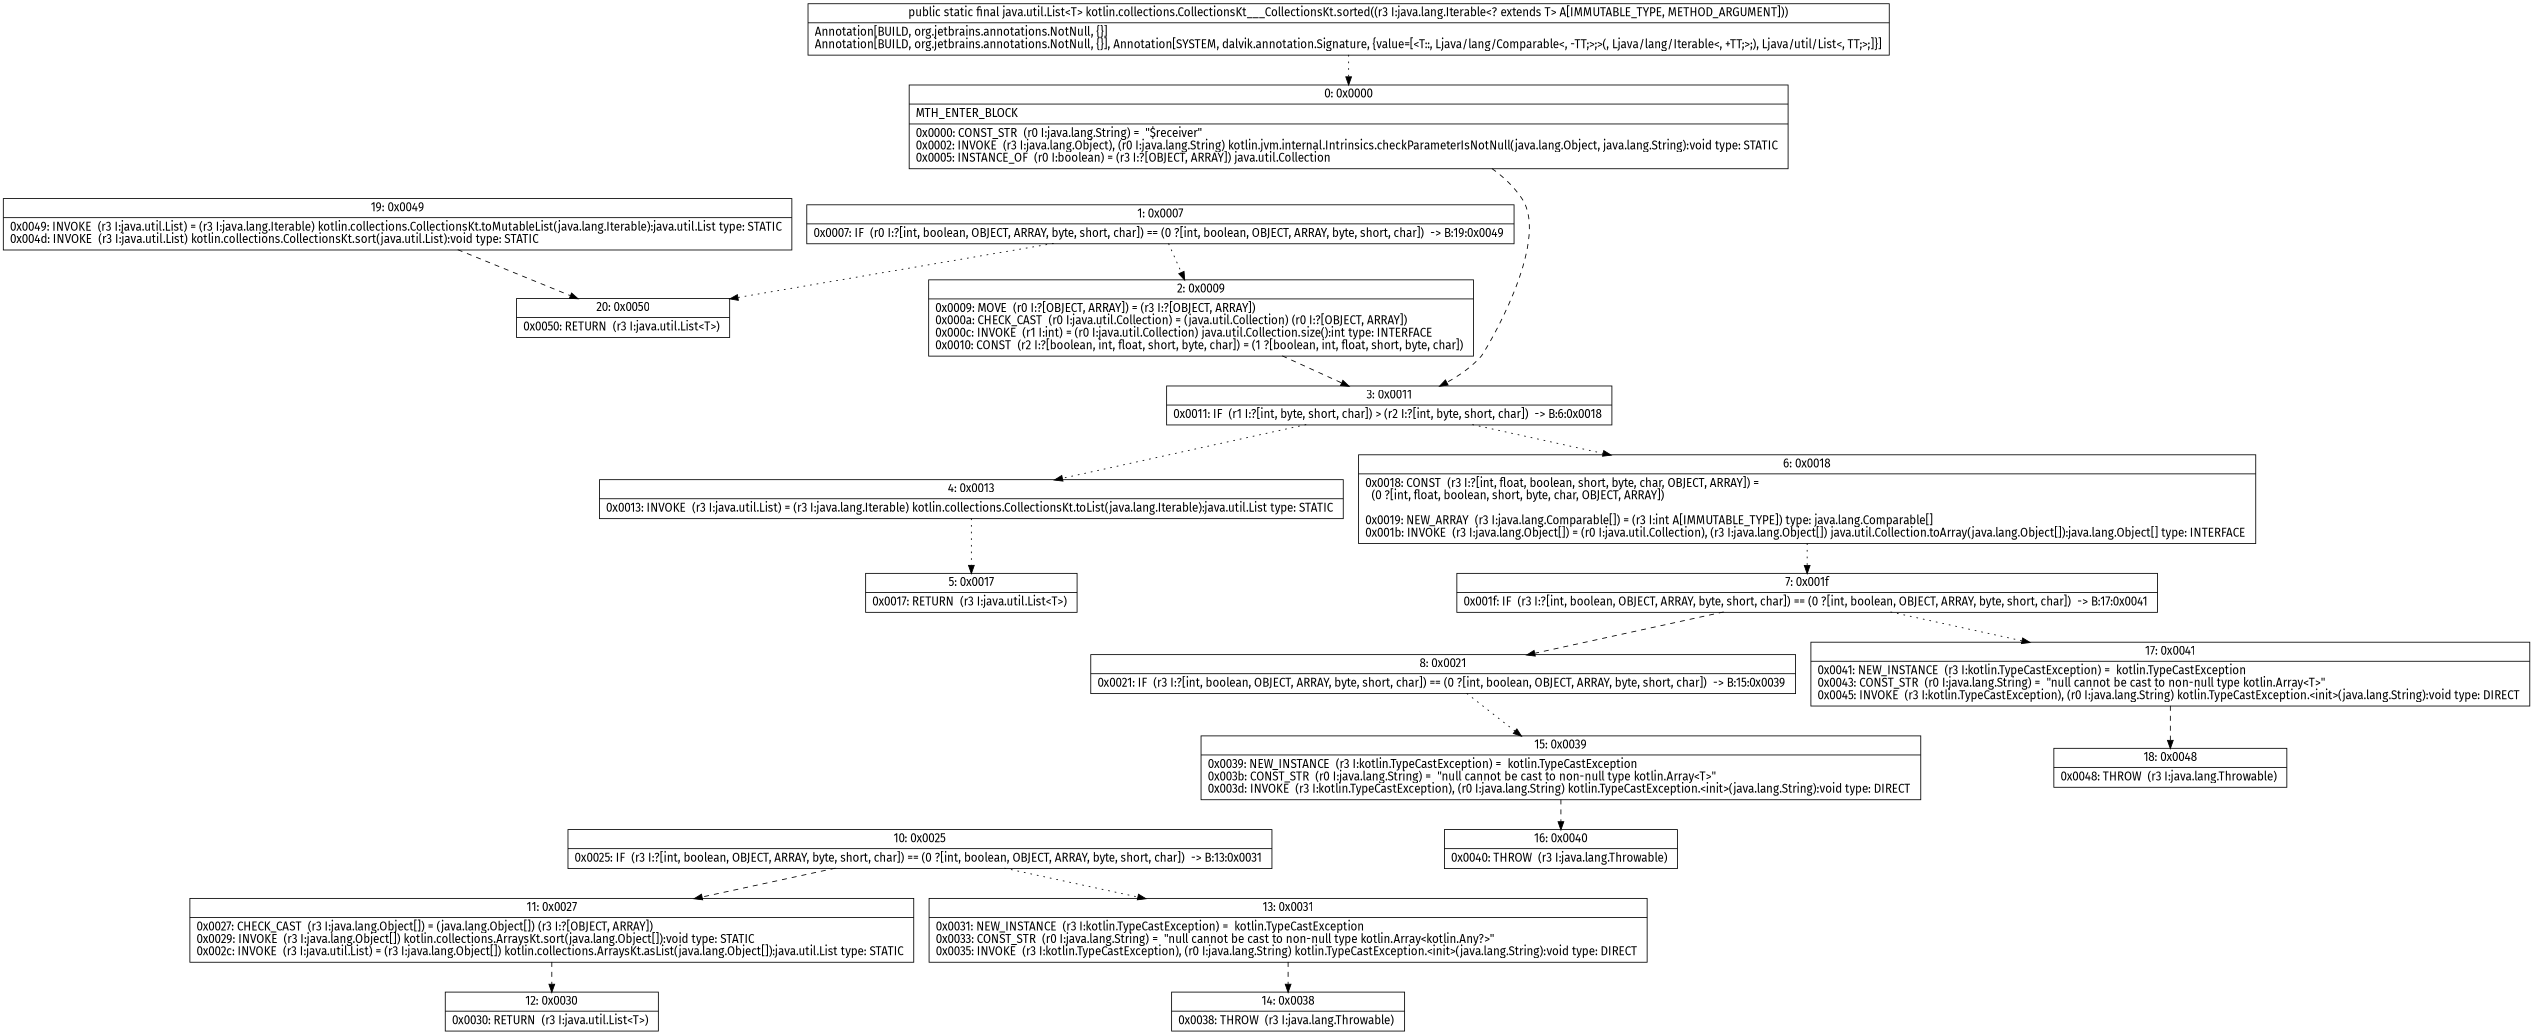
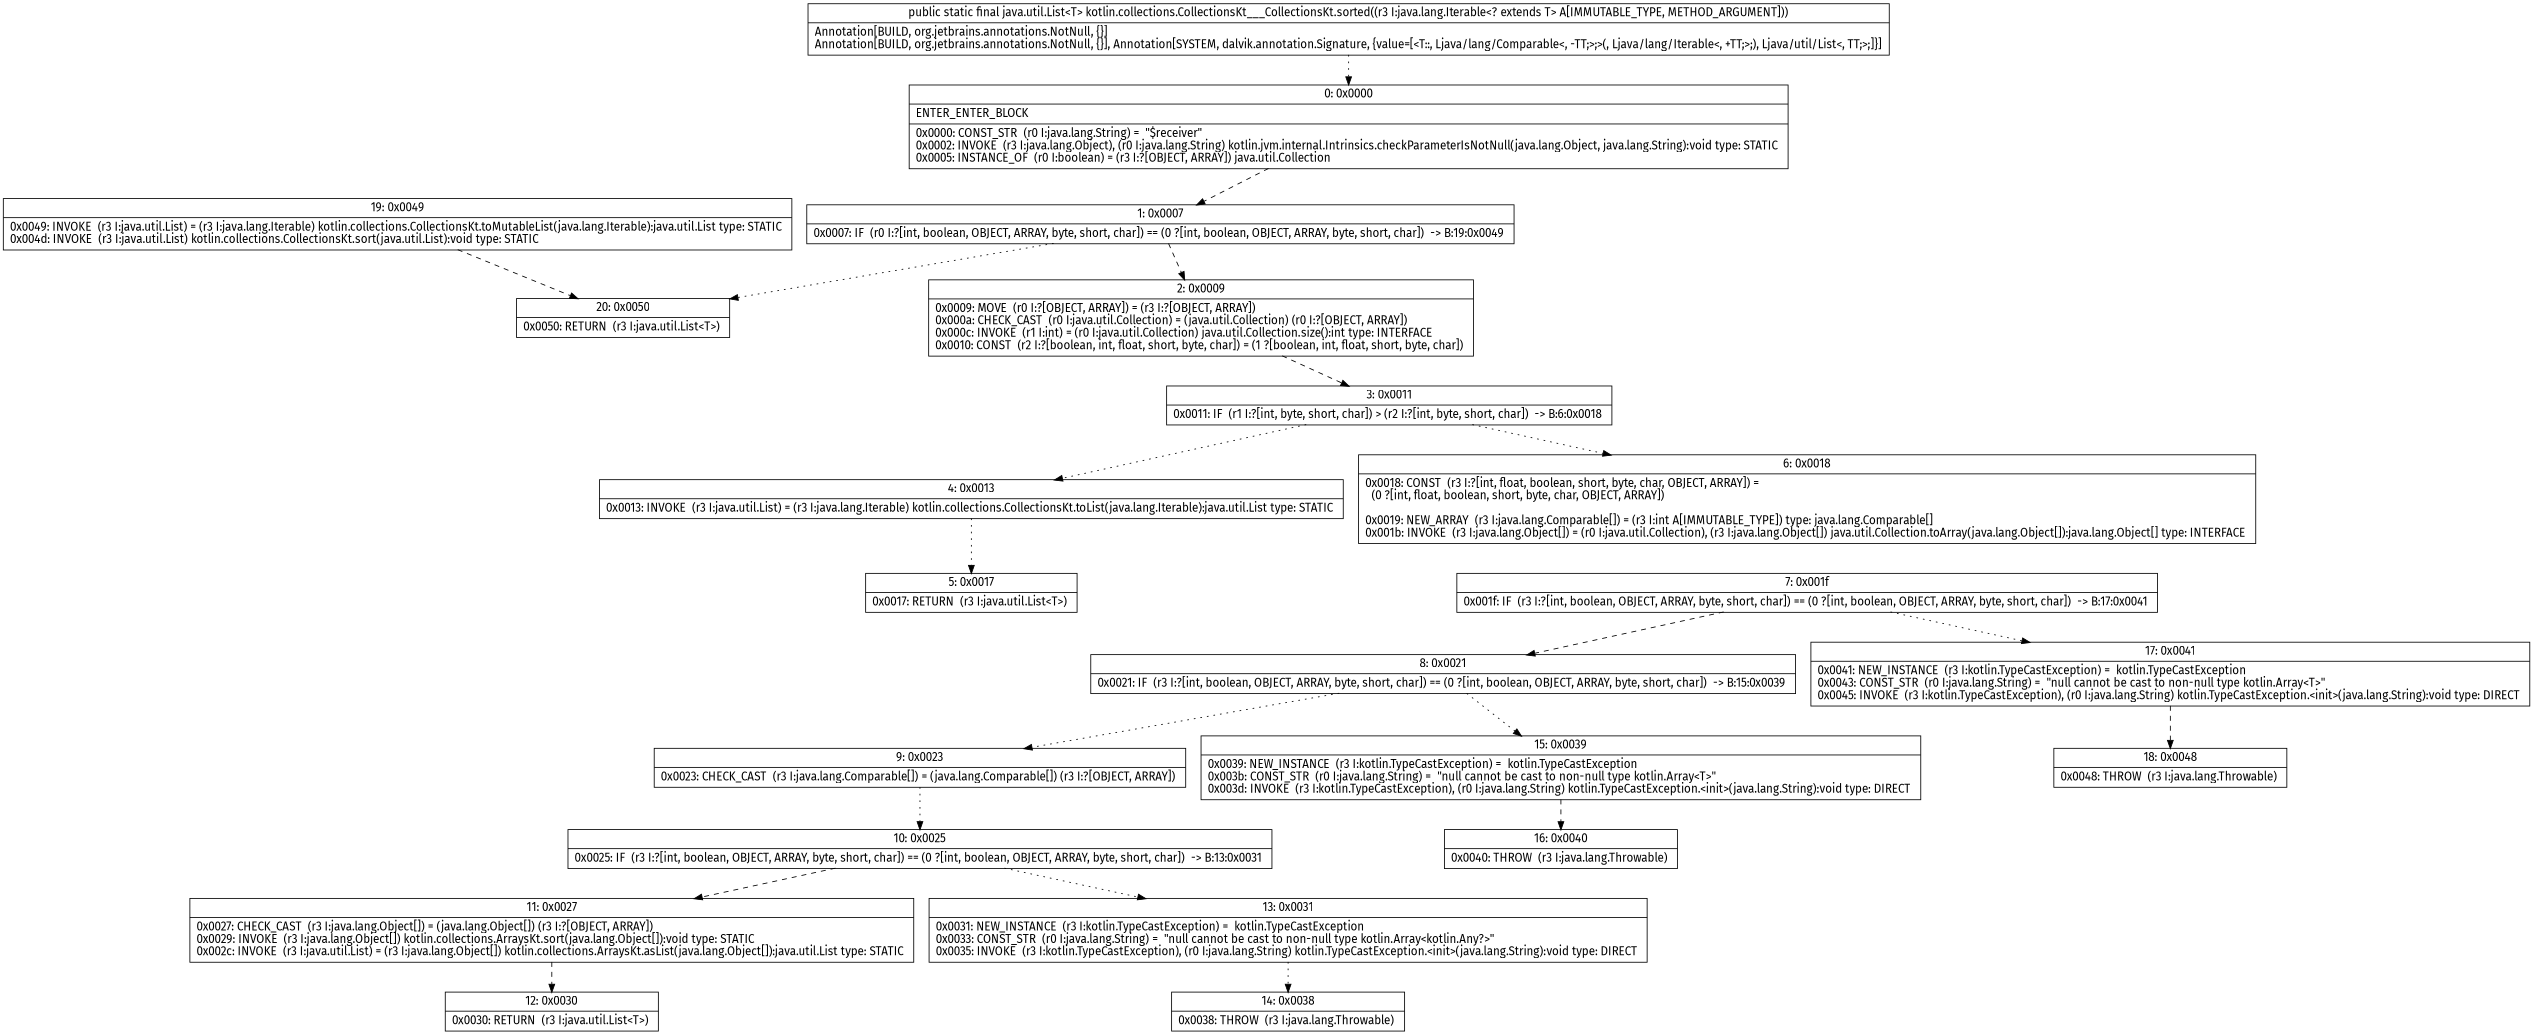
node "0: 0x0000": text "MTH_ENTER_BLOCK" -> "ENTER_ENTER_BLOCK"
edge "1: 0x0007" -> "2: 0x0009": style dotted -> dashed
edge "0: 0x0000" -> "3: 0x0011": now "0: 0x0000" -> "1: 0x0007"
edge "6: 0x0018" -> "7: 0x001f": removed
node "9: 0x0023": added
edge "13: 0x0031" -> "14: 0x0038": style dashed -> dotted
